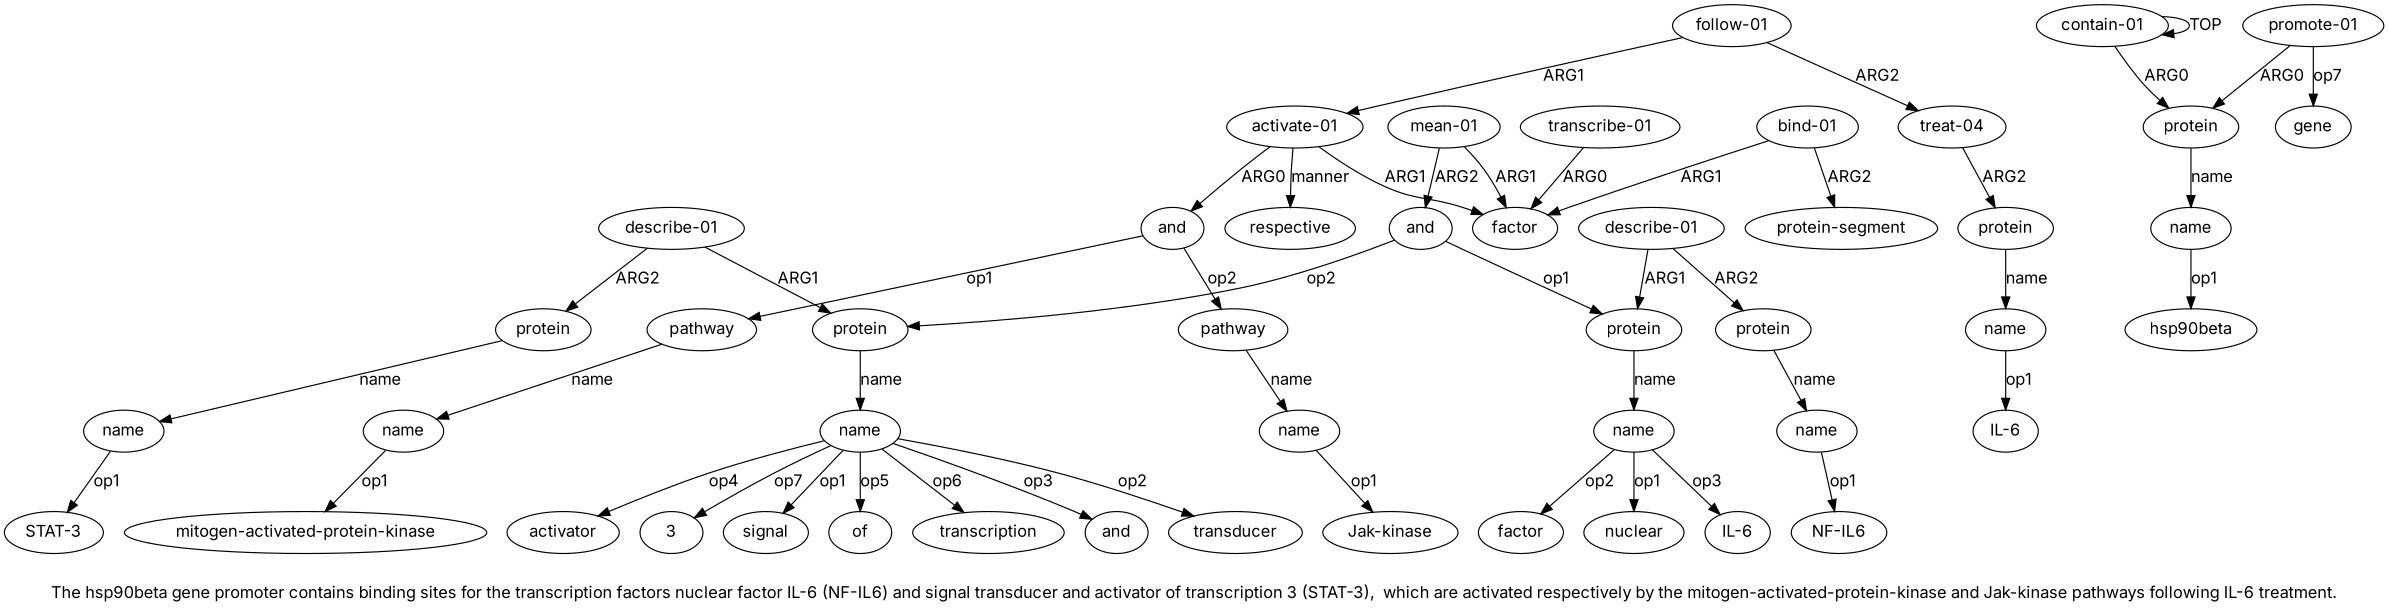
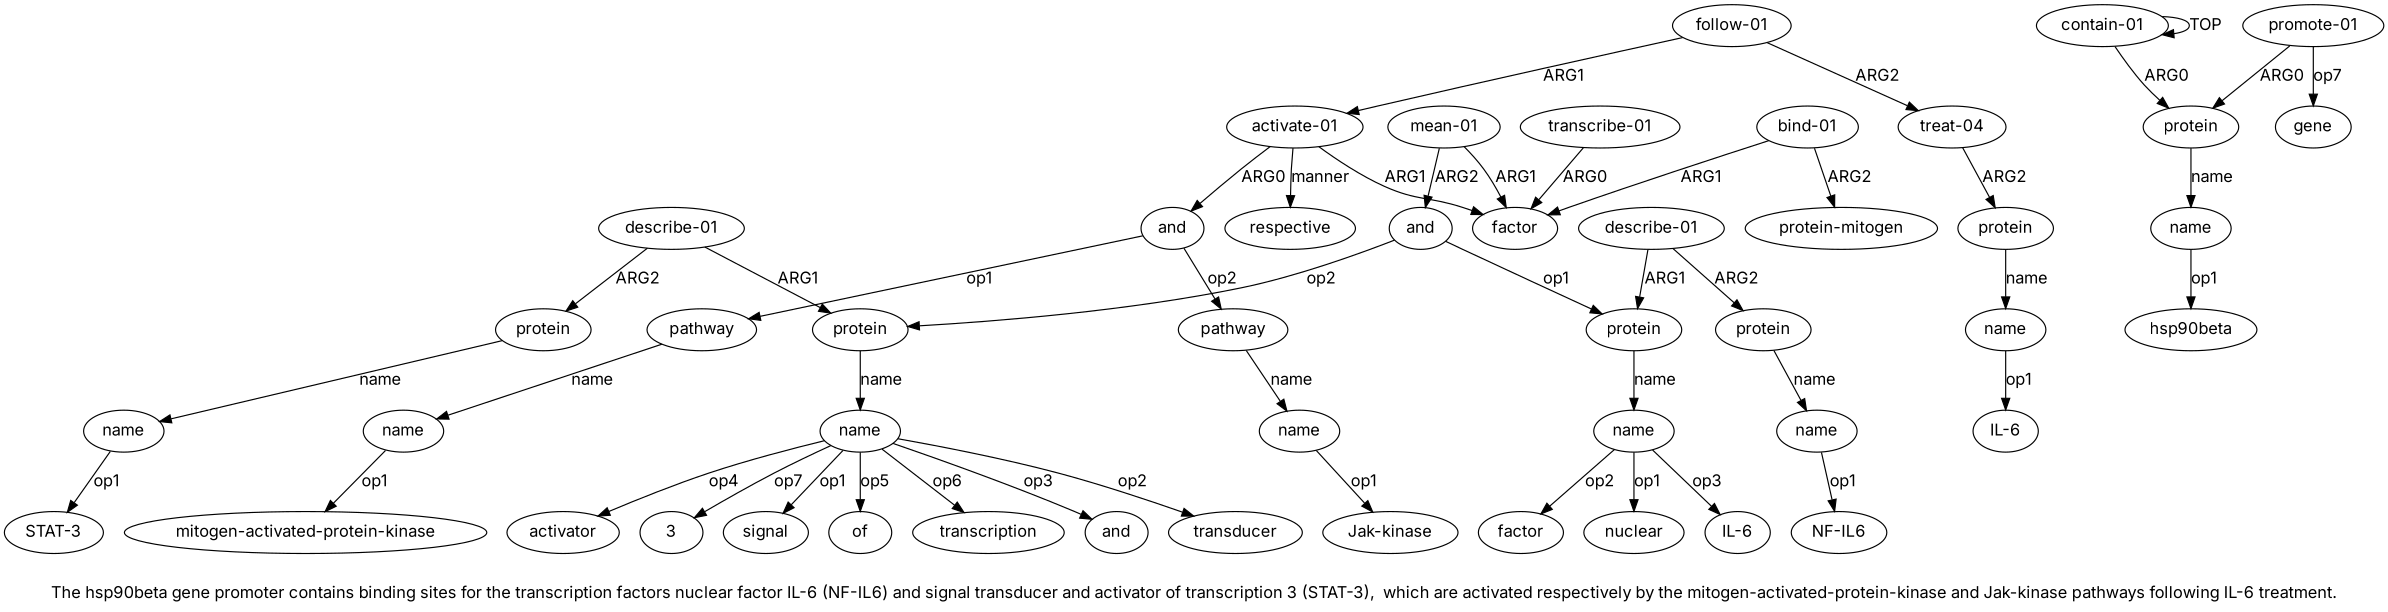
node "protein-segment": label "protein-segment" -> "protein-mitogen"
